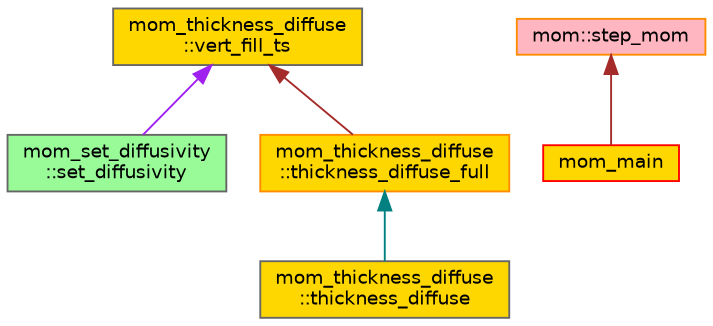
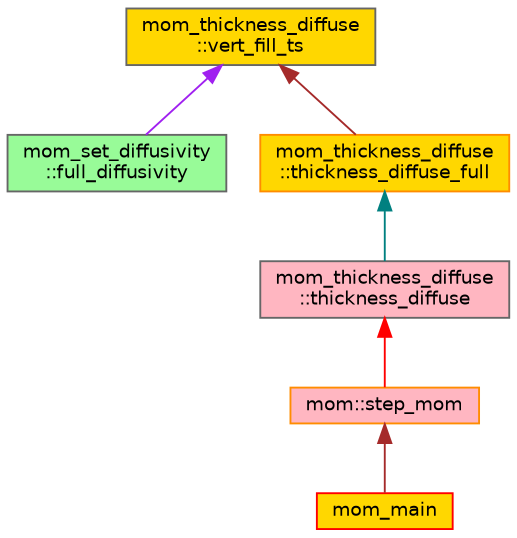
node "mom_set_diffusivity ::set_diffusivity": label "mom_set_diffusivity ::set_diffusivity" -> "mom_set_diffusivity ::full_diffusivity"
node "mom_thickness_diffuse ::thickness_diffuse": fillcolor gold -> lightpink
edge "mom::step_mom" -> "mom_thickness_diffuse ::thickness_diffuse": added
